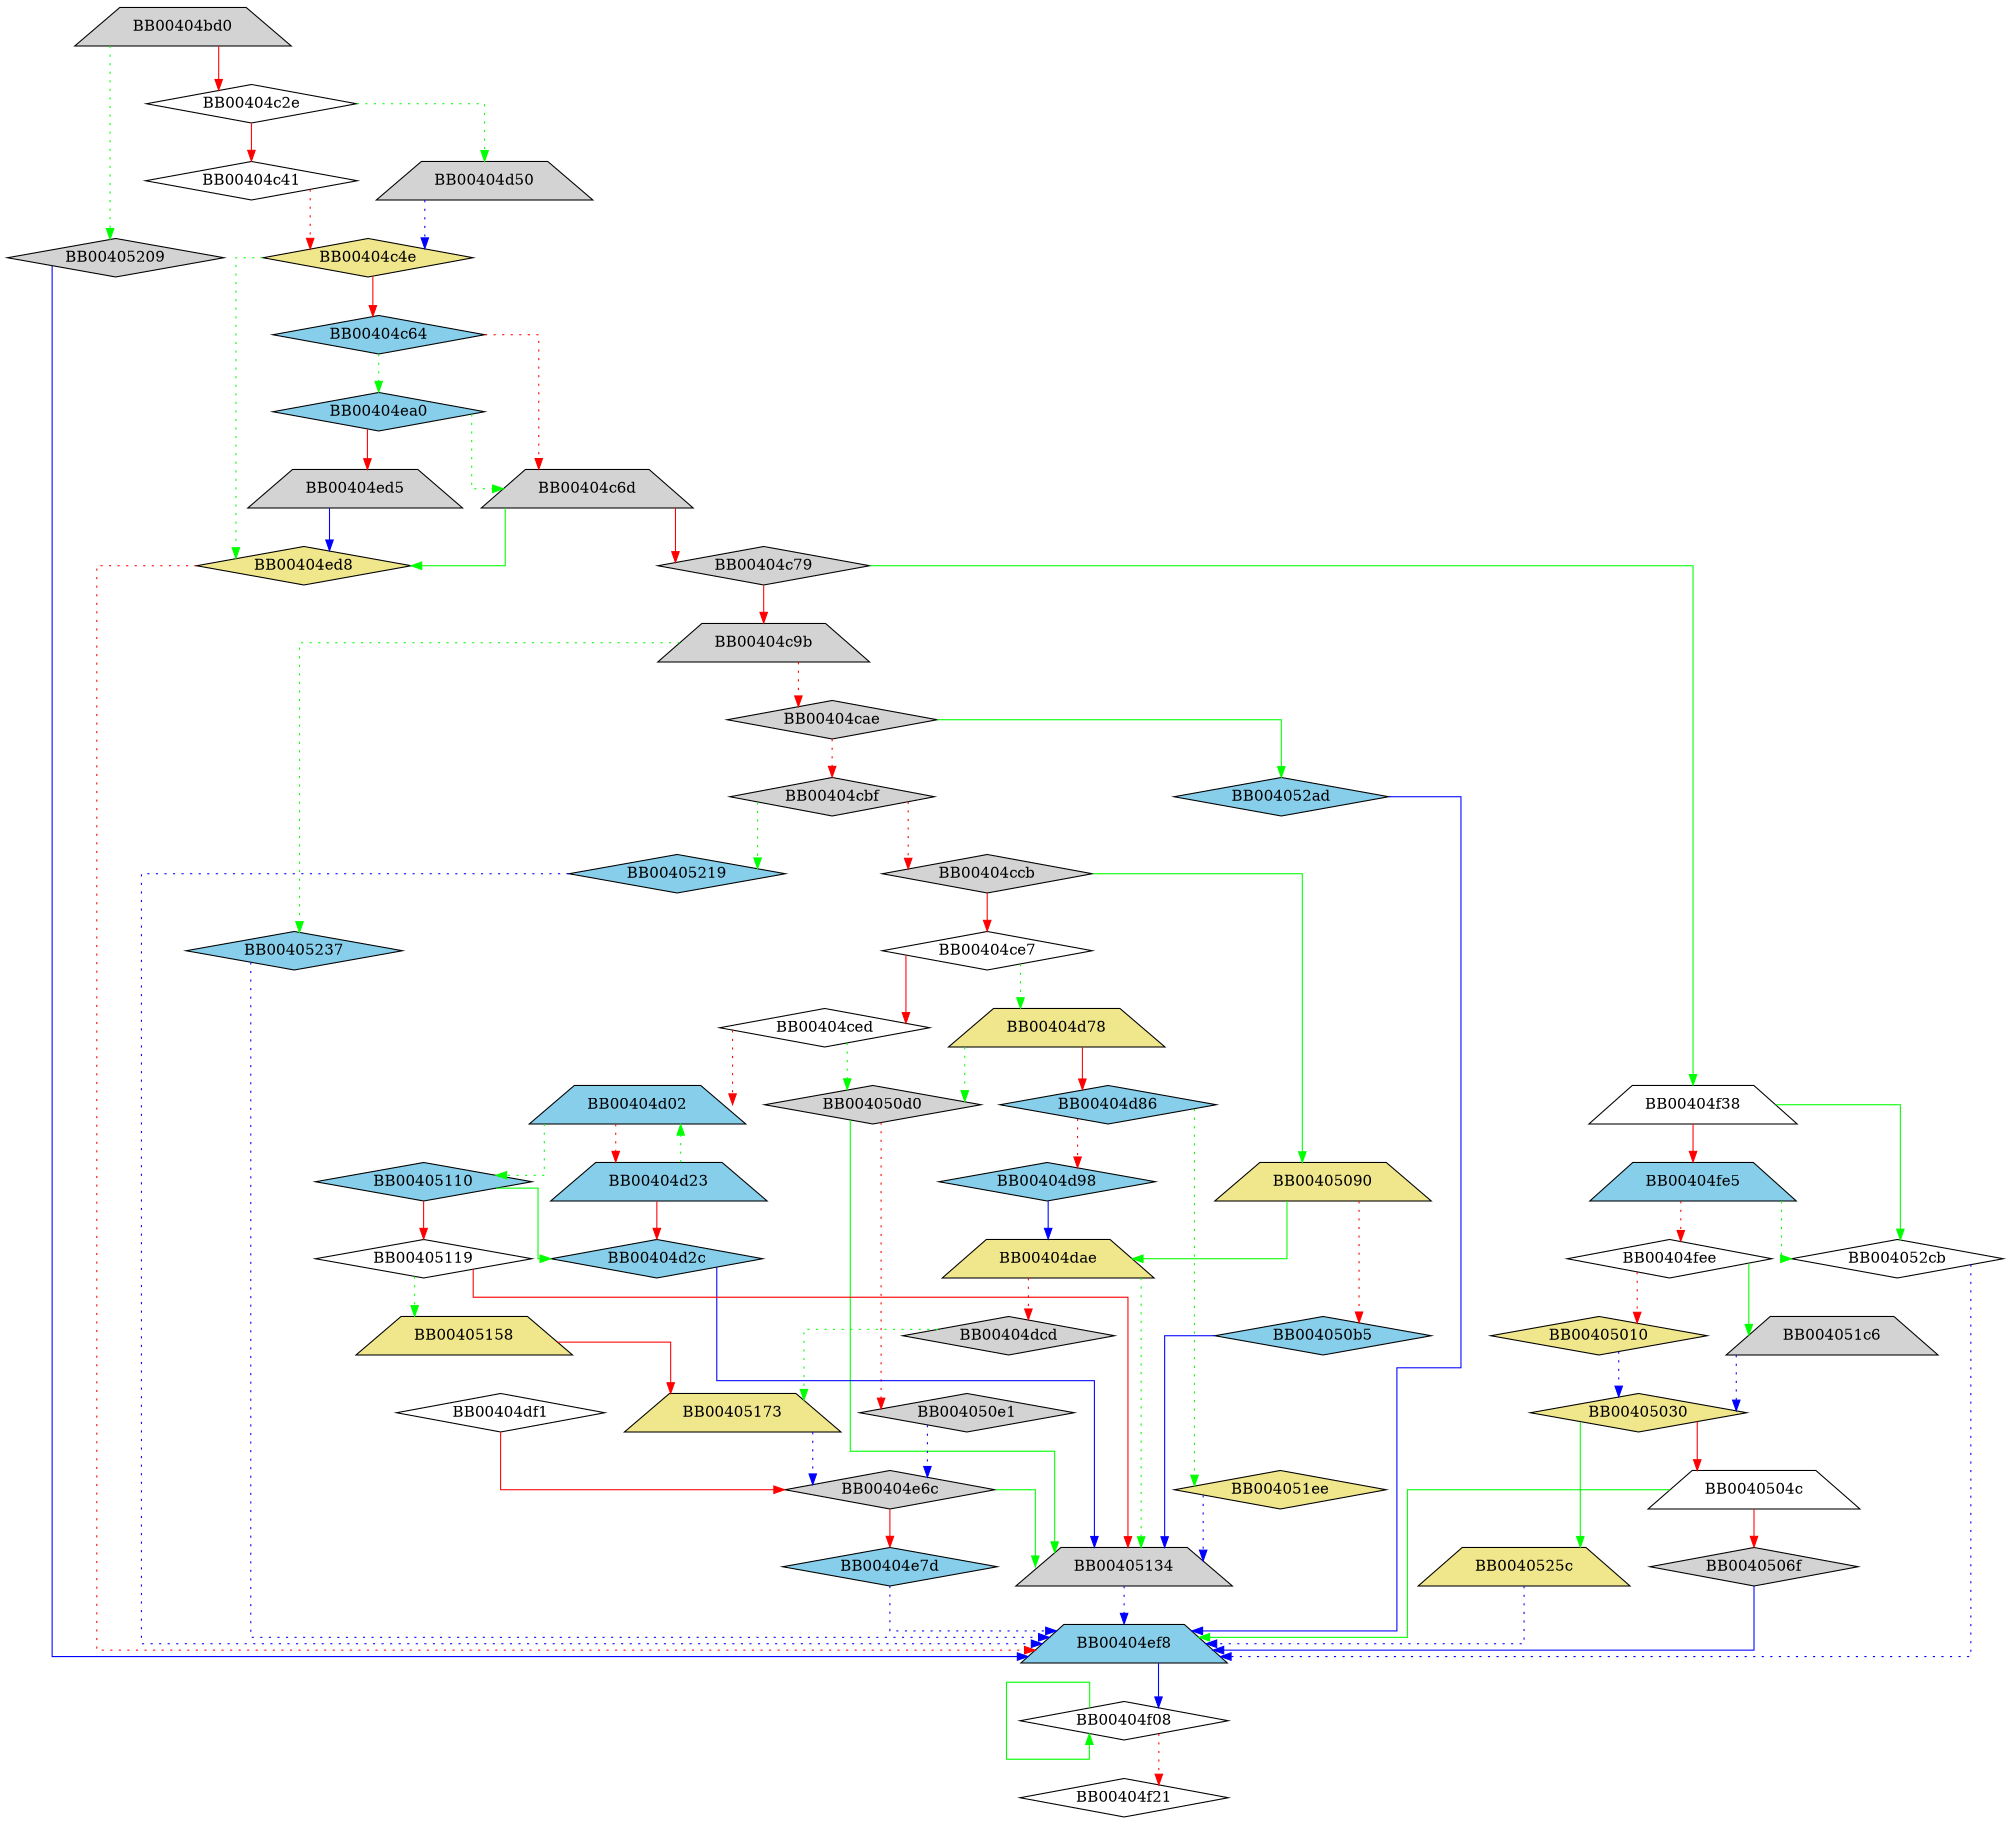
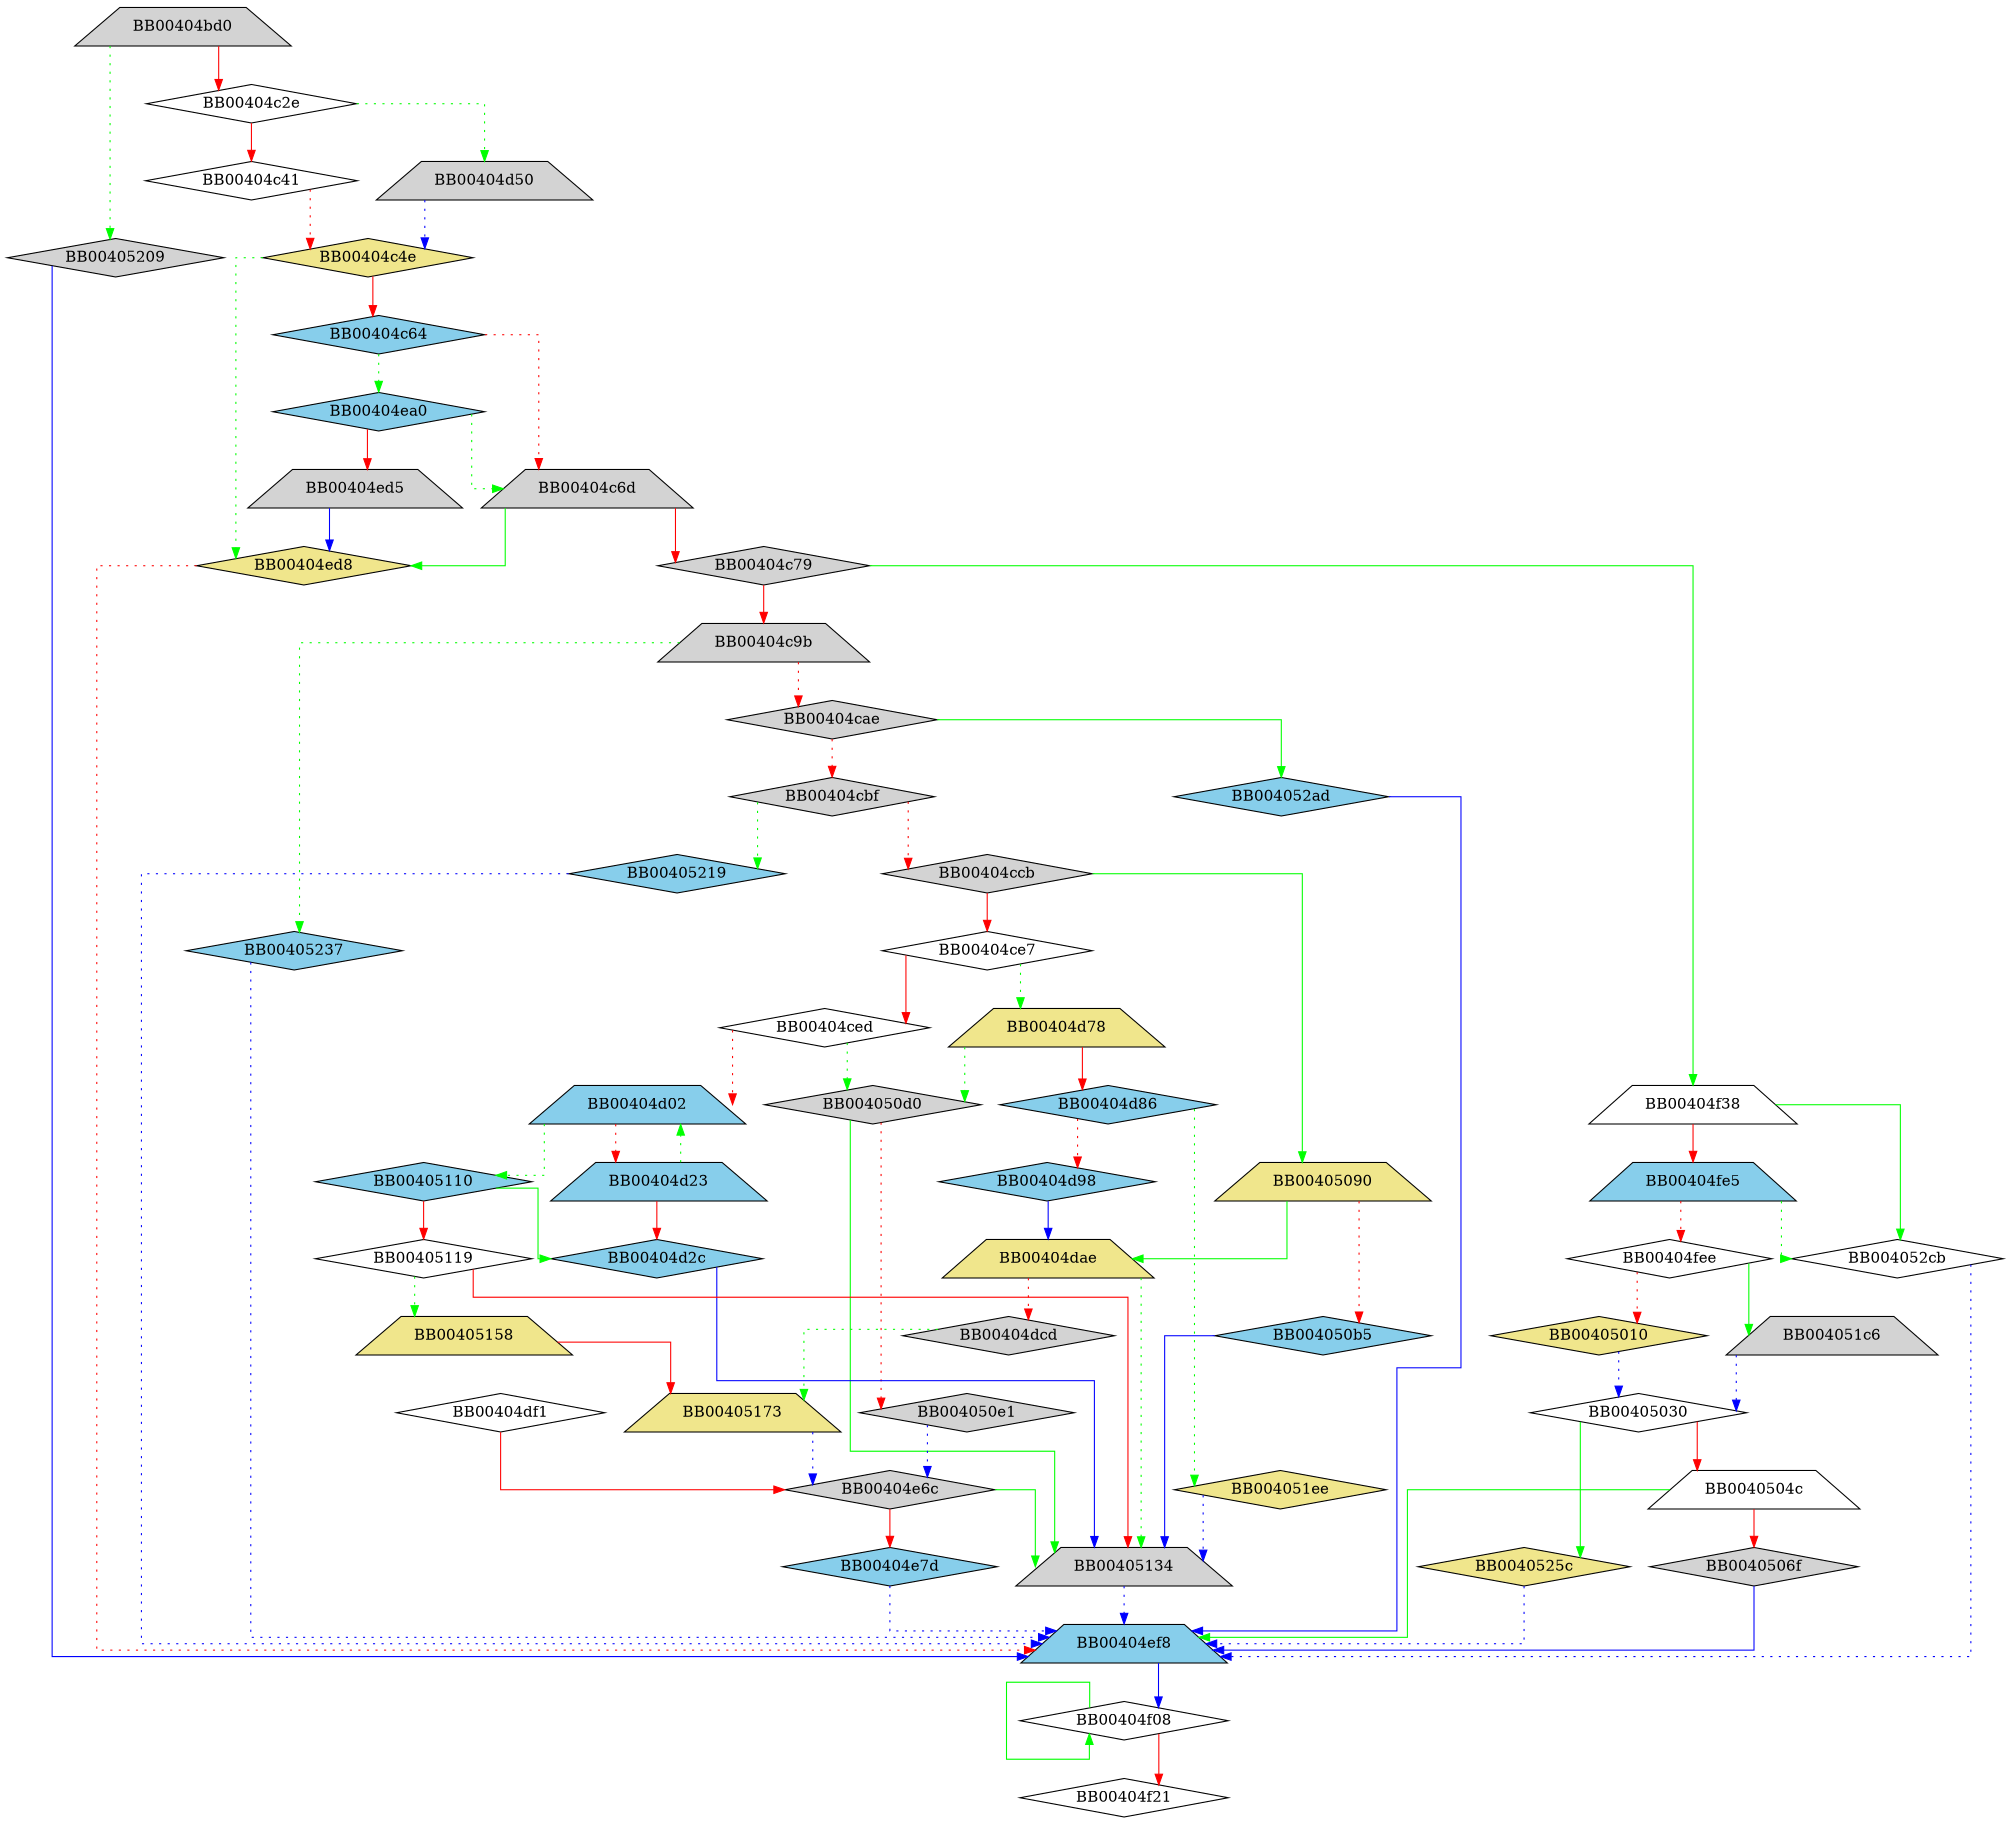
node "BB00405030": fillcolor khaki -> white
node "BB0040525c": shape trapezium -> diamond
edge "BB00404f08" -> "BB00404f21": style dotted -> solid
